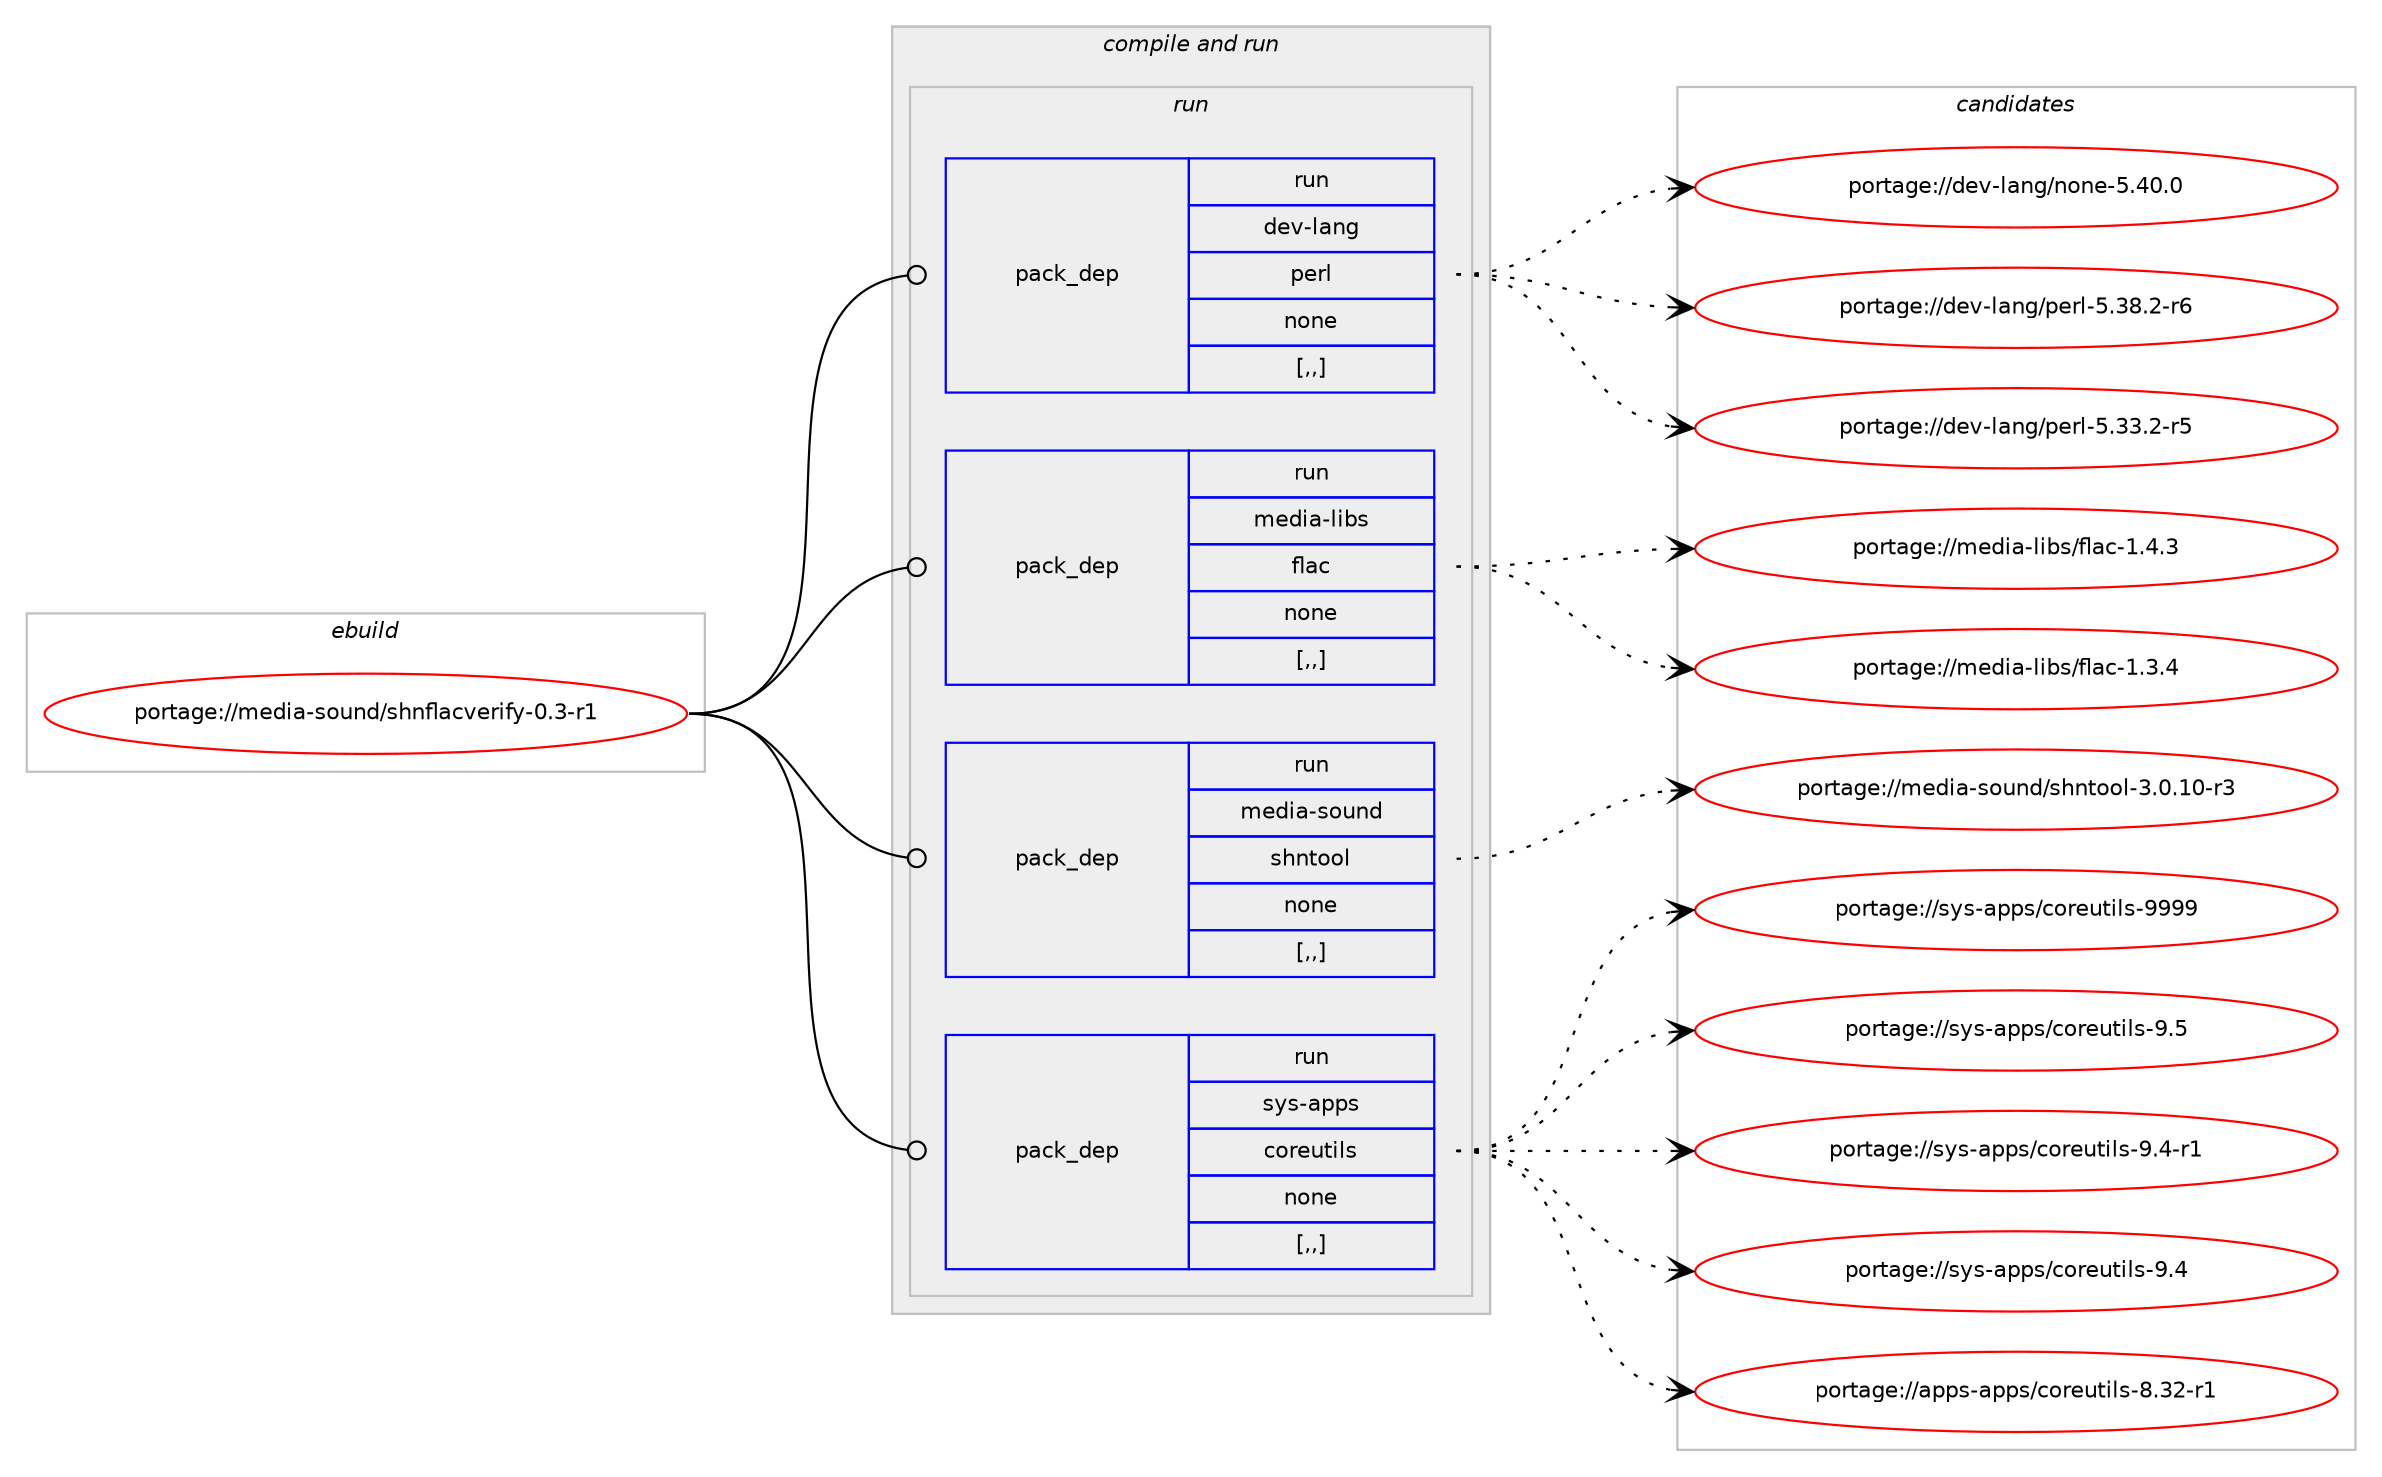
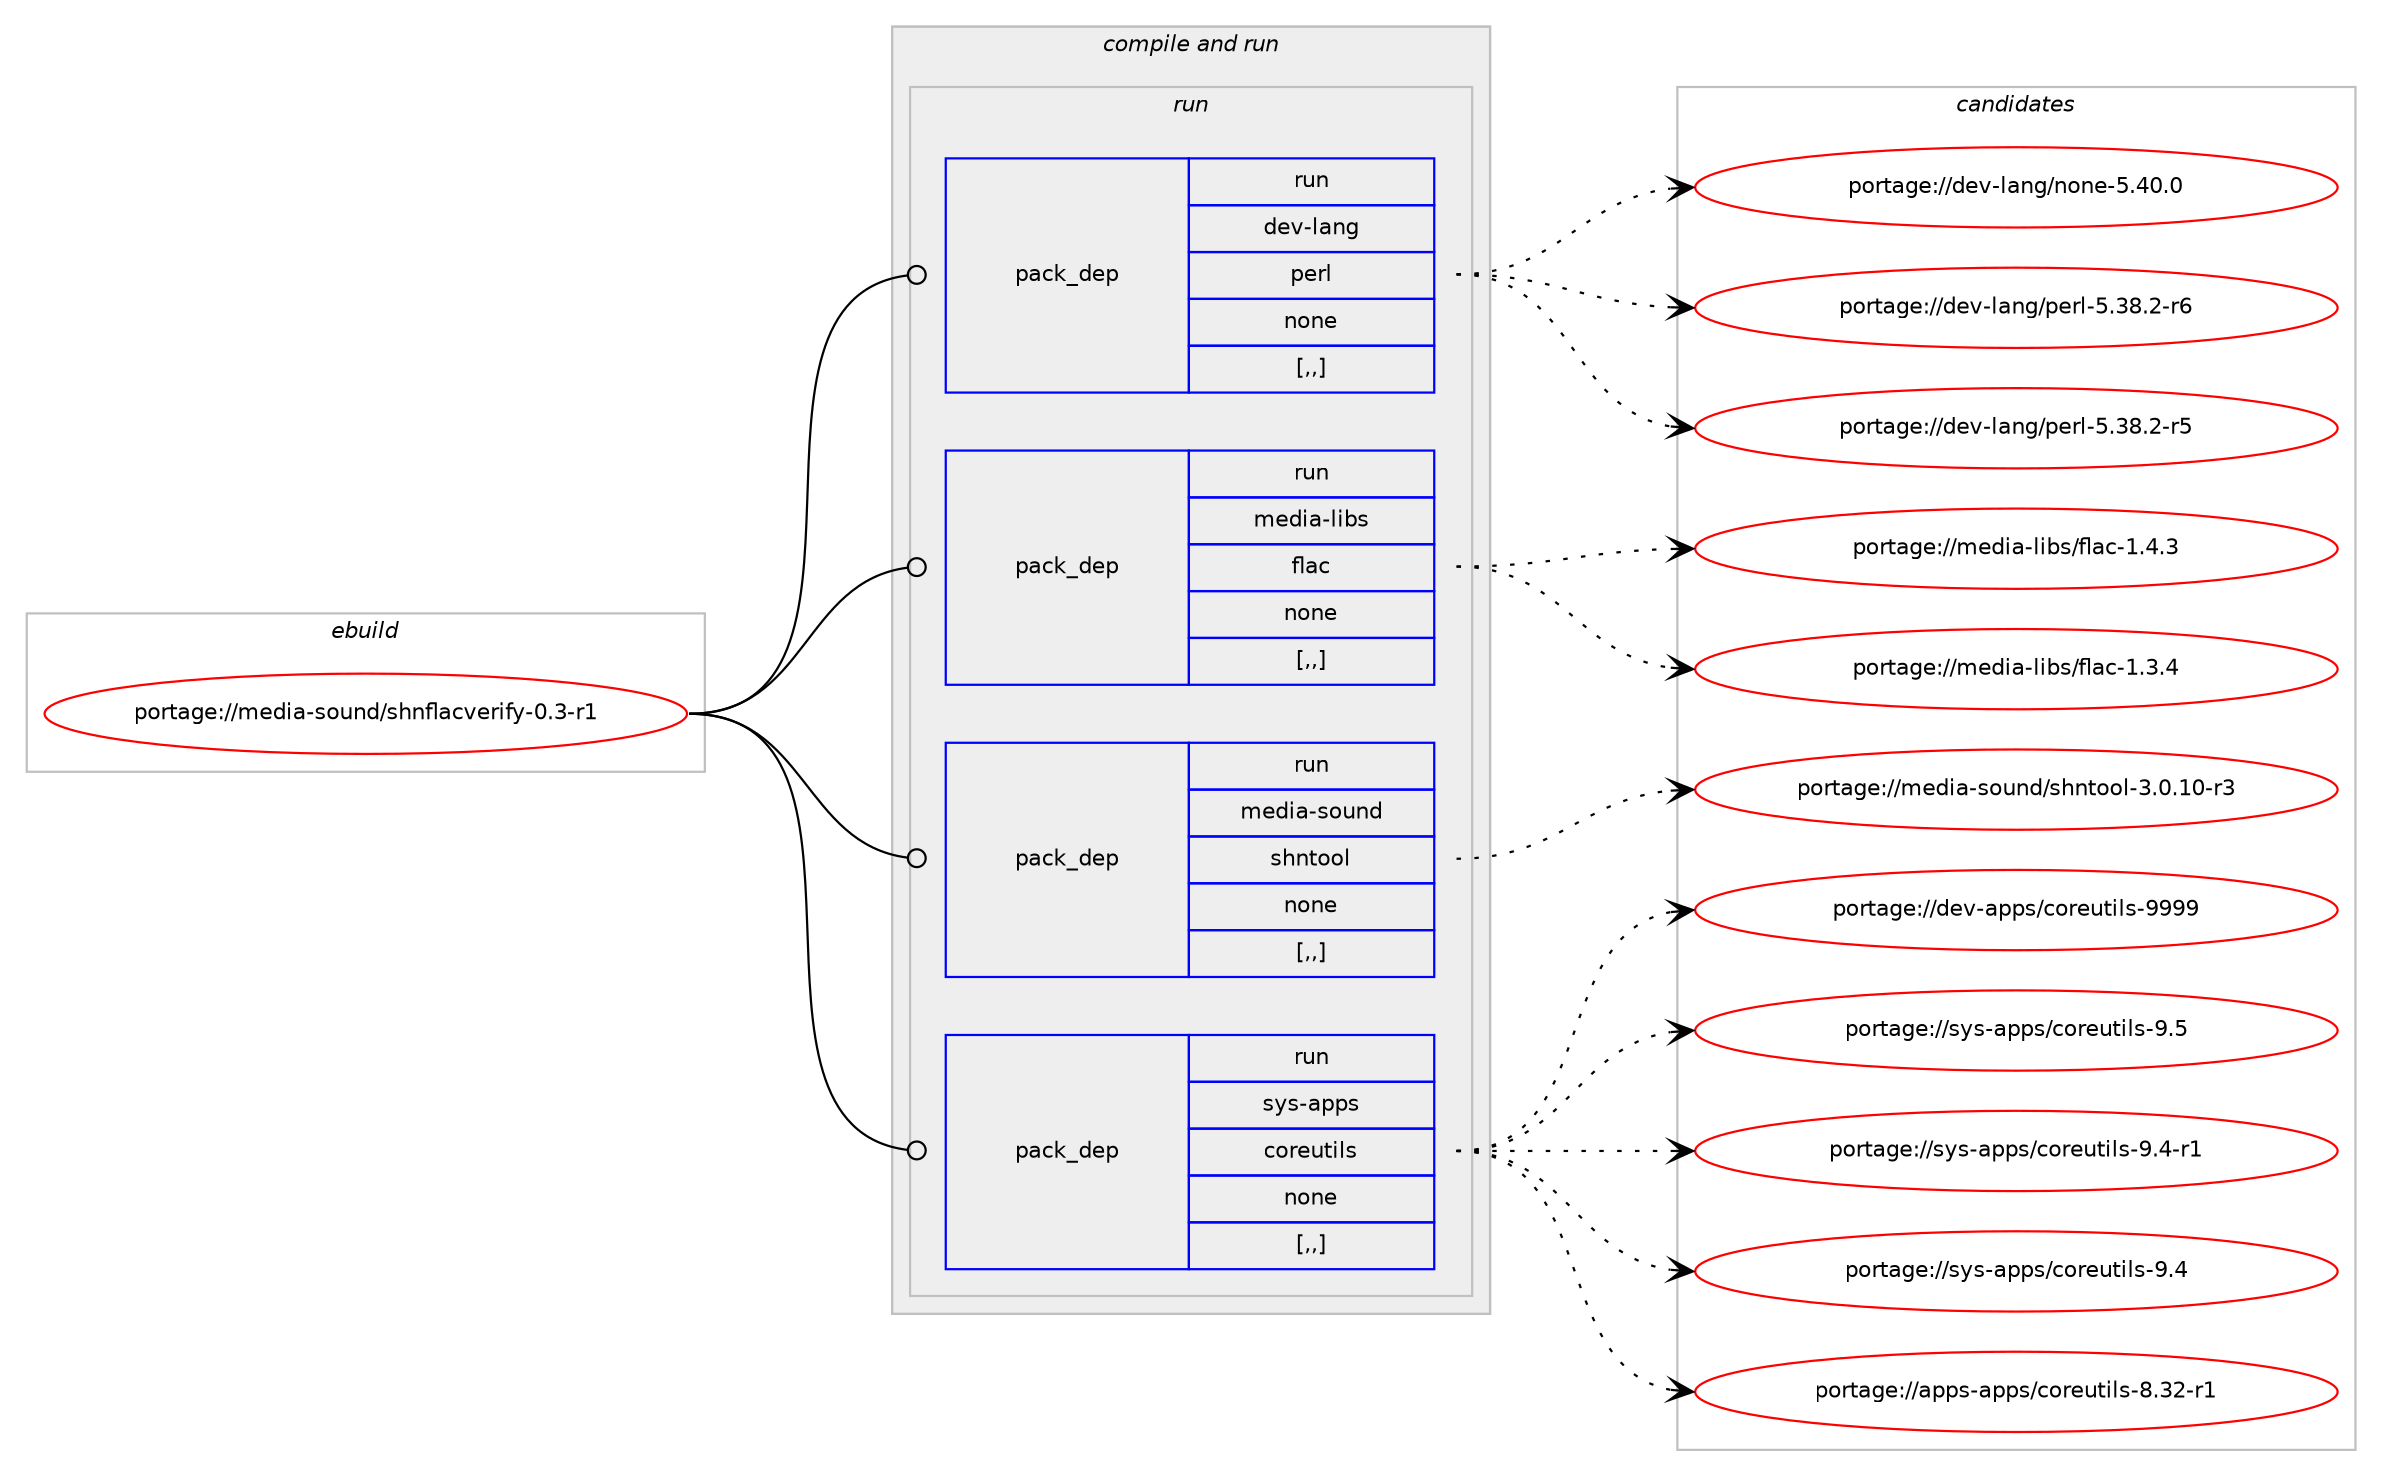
node "portage://dev-lang/perl-5.33.2-r5": label "portage://dev-lang/perl-5.33.2-r5" -> "portage://dev-lang/perl-5.38.2-r5"
node "portage://sys-apps/coreutils-9999": label "portage://sys-apps/coreutils-9999" -> "portage://dev-apps/coreutils-9999"
